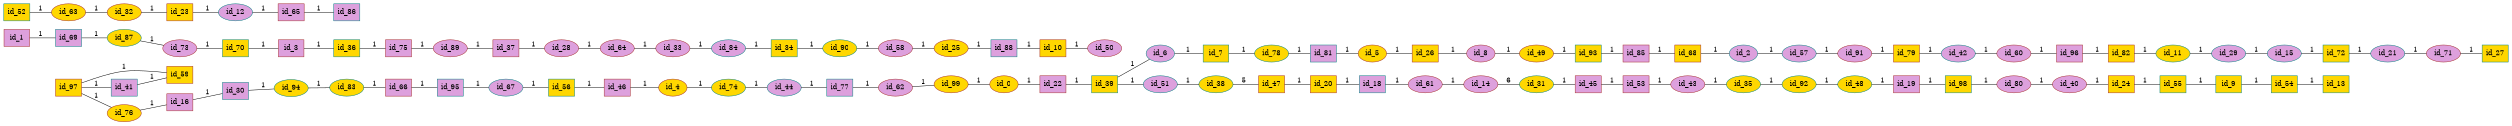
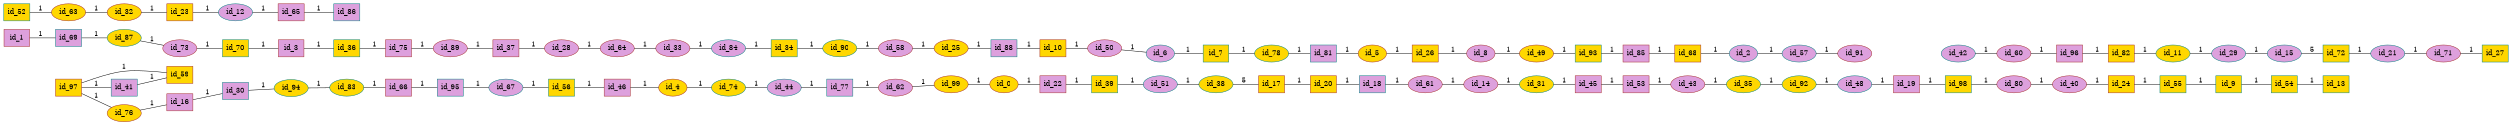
edge "id_15" -- "id_72": label "1" -> "5"
node "id_79": removed
edge "id_6" -- "id_39": now "id_6" -- "id_50"
edge "id_14" -- "id_31": label "6" -> "1"
node "id_47": label "id_47" -> "id_17"
node "id_48": fillcolor gold -> plum
